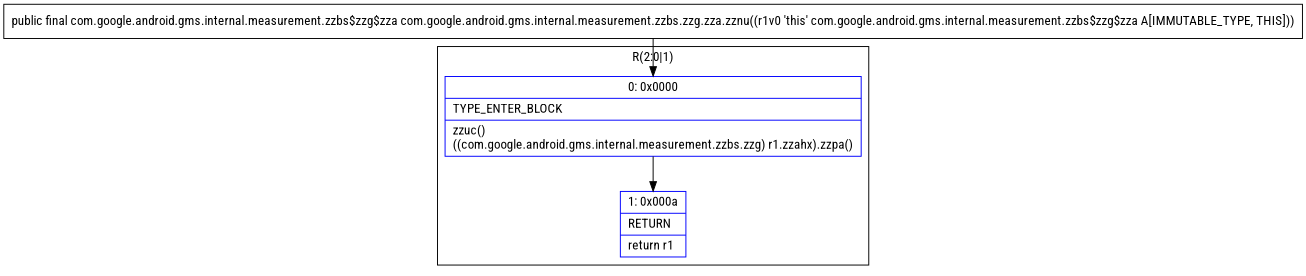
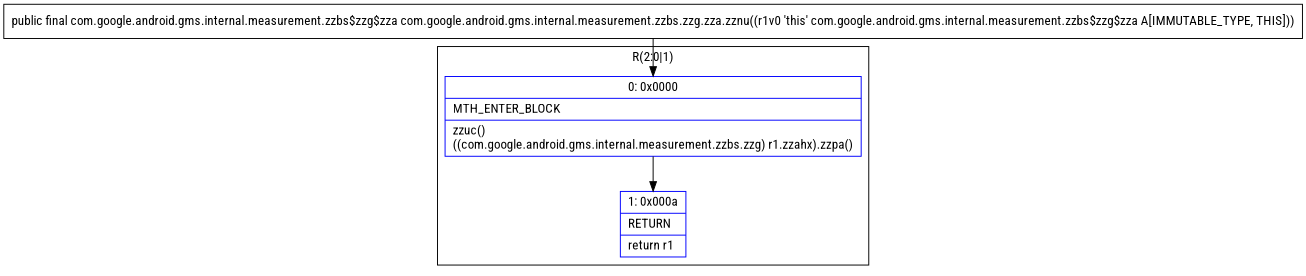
node "0: 0x0000": text "TYPE_ENTER_BLOCK" -> "MTH_ENTER_BLOCK"
